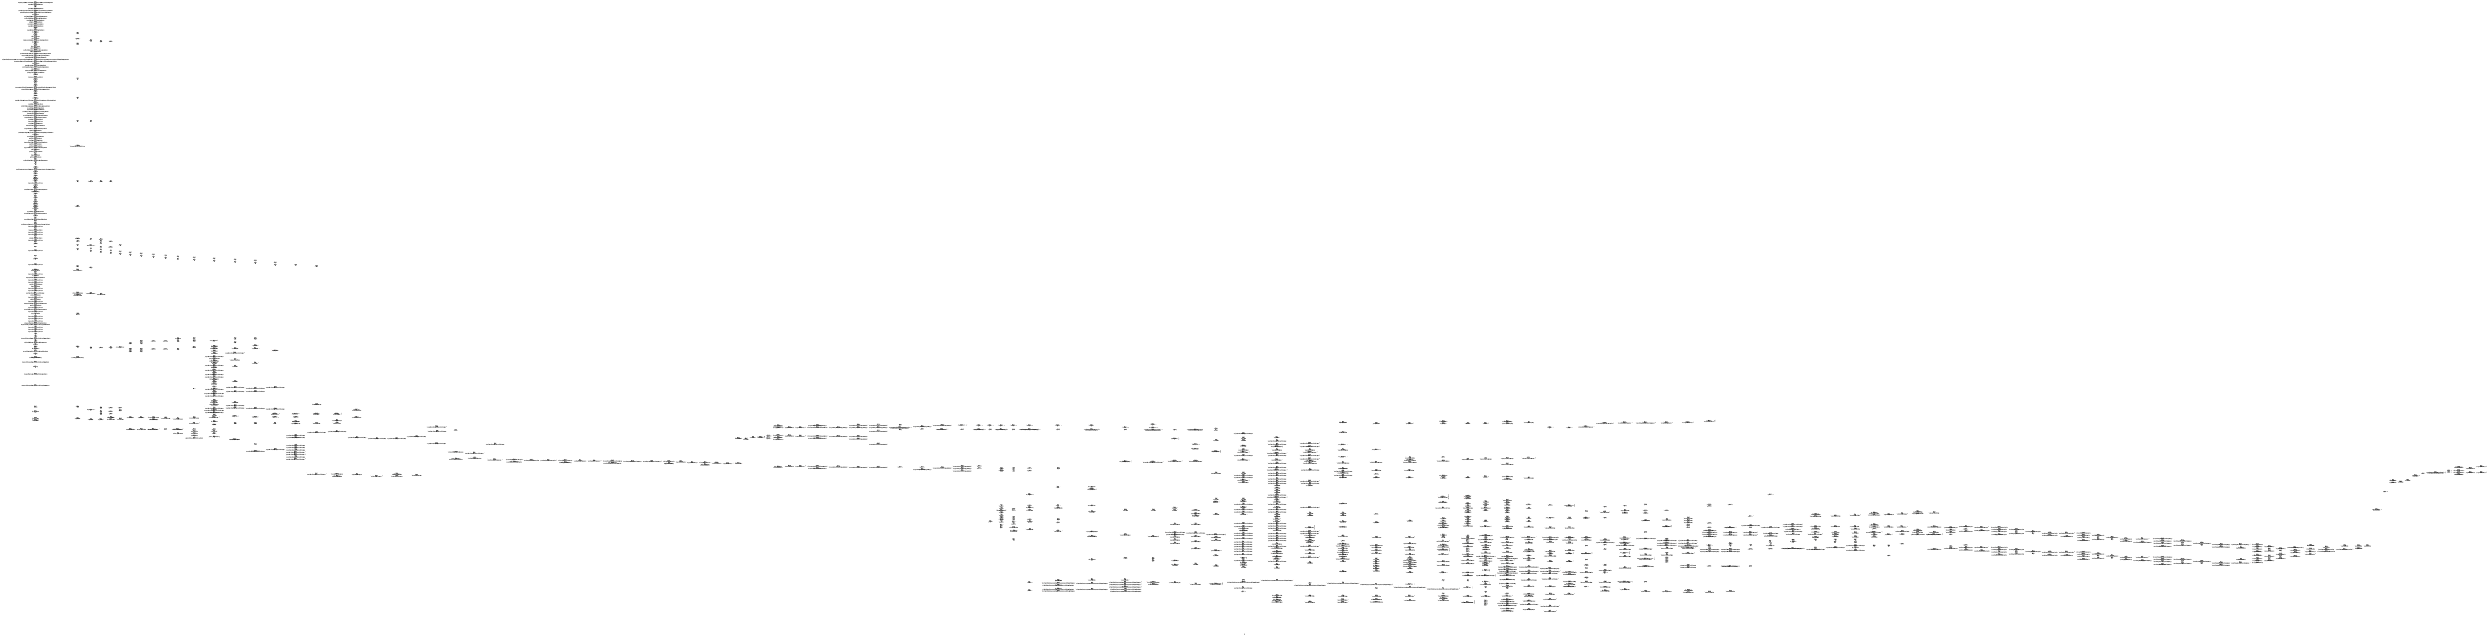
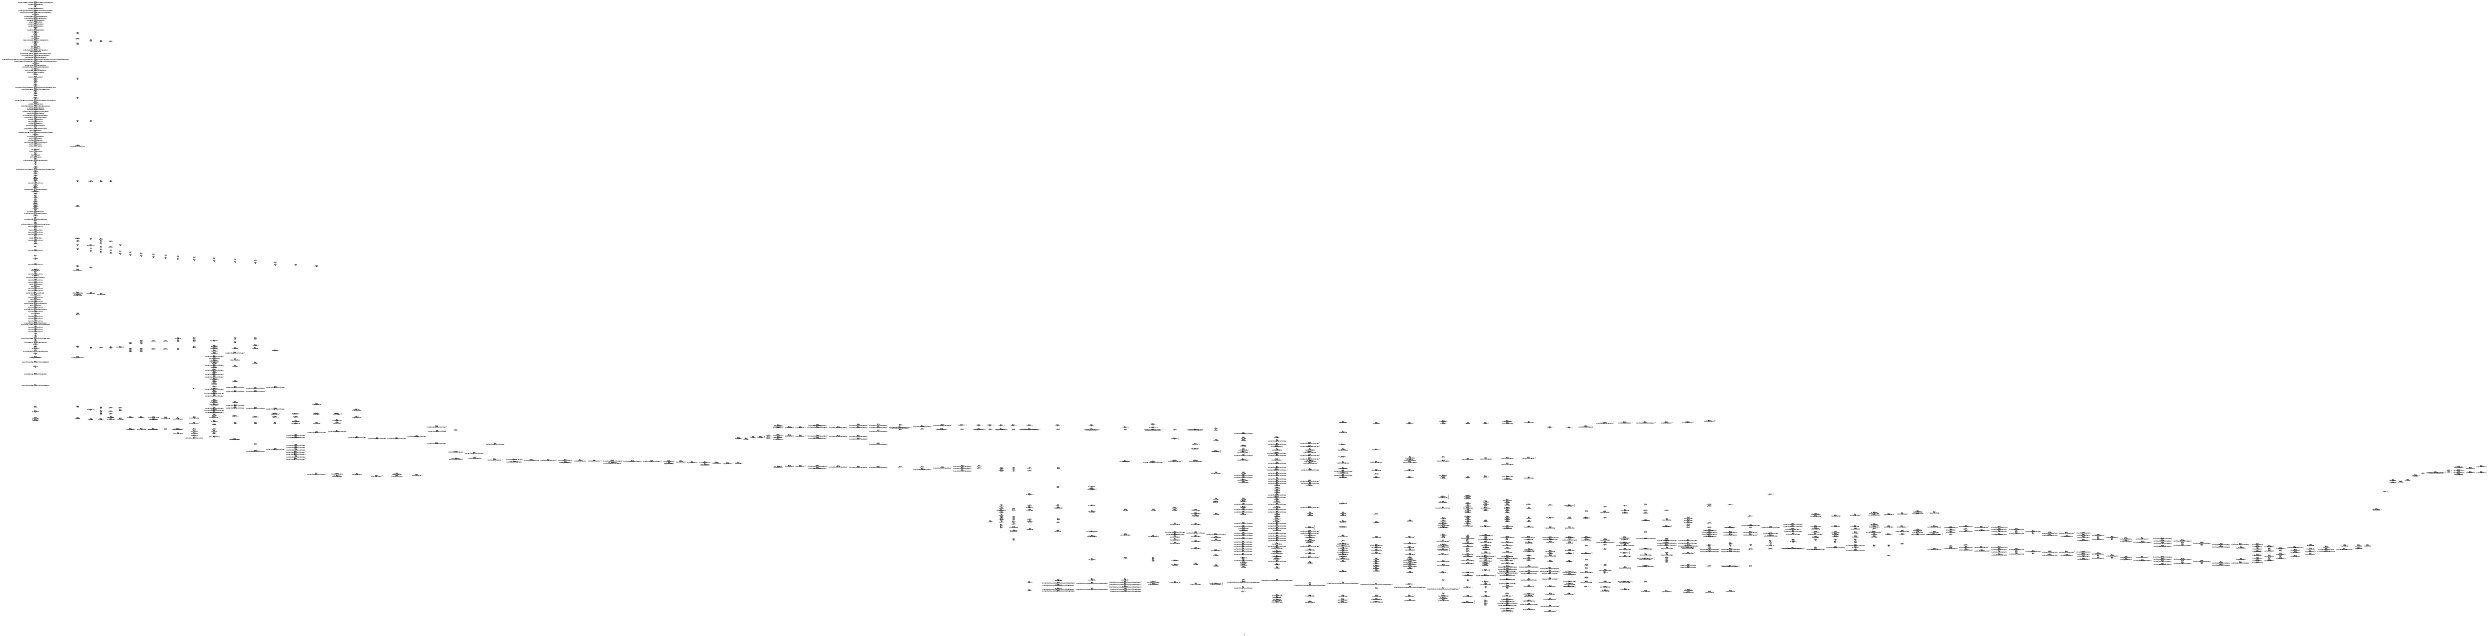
node "NodeID: 266": removed
